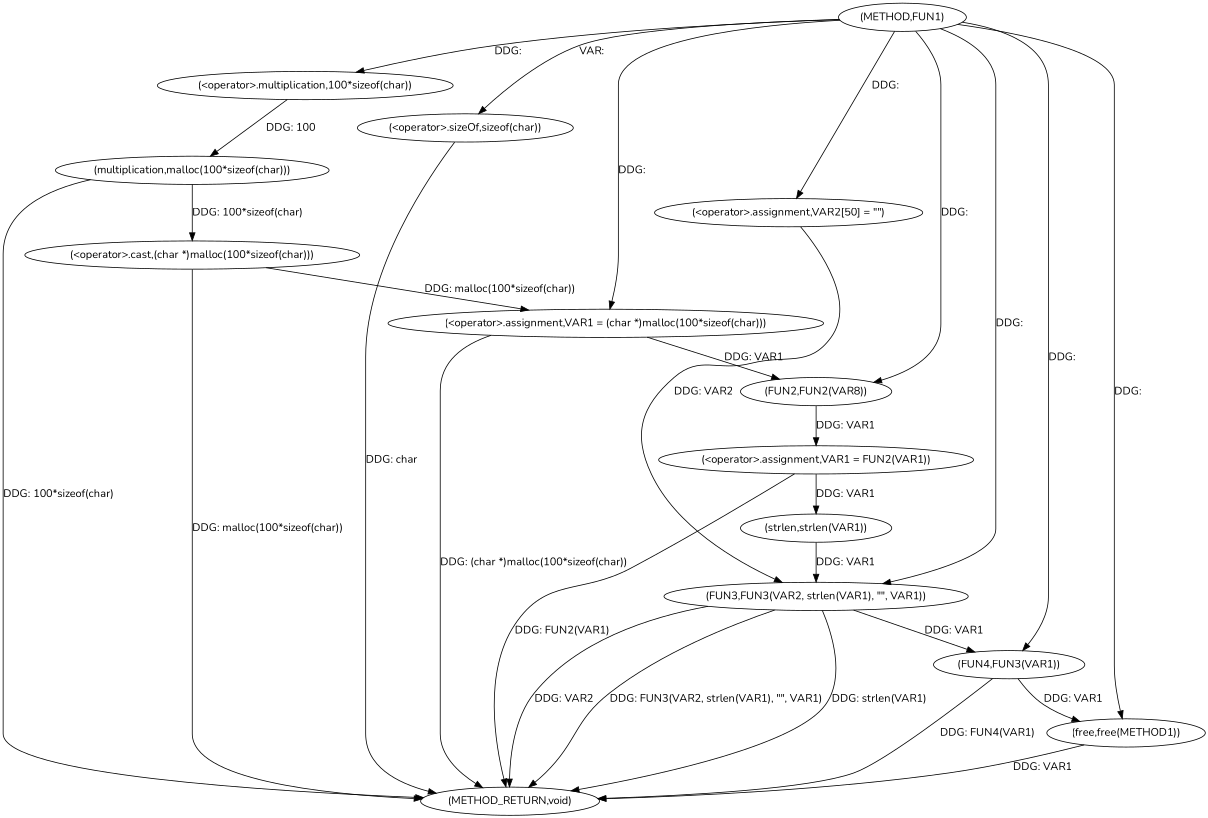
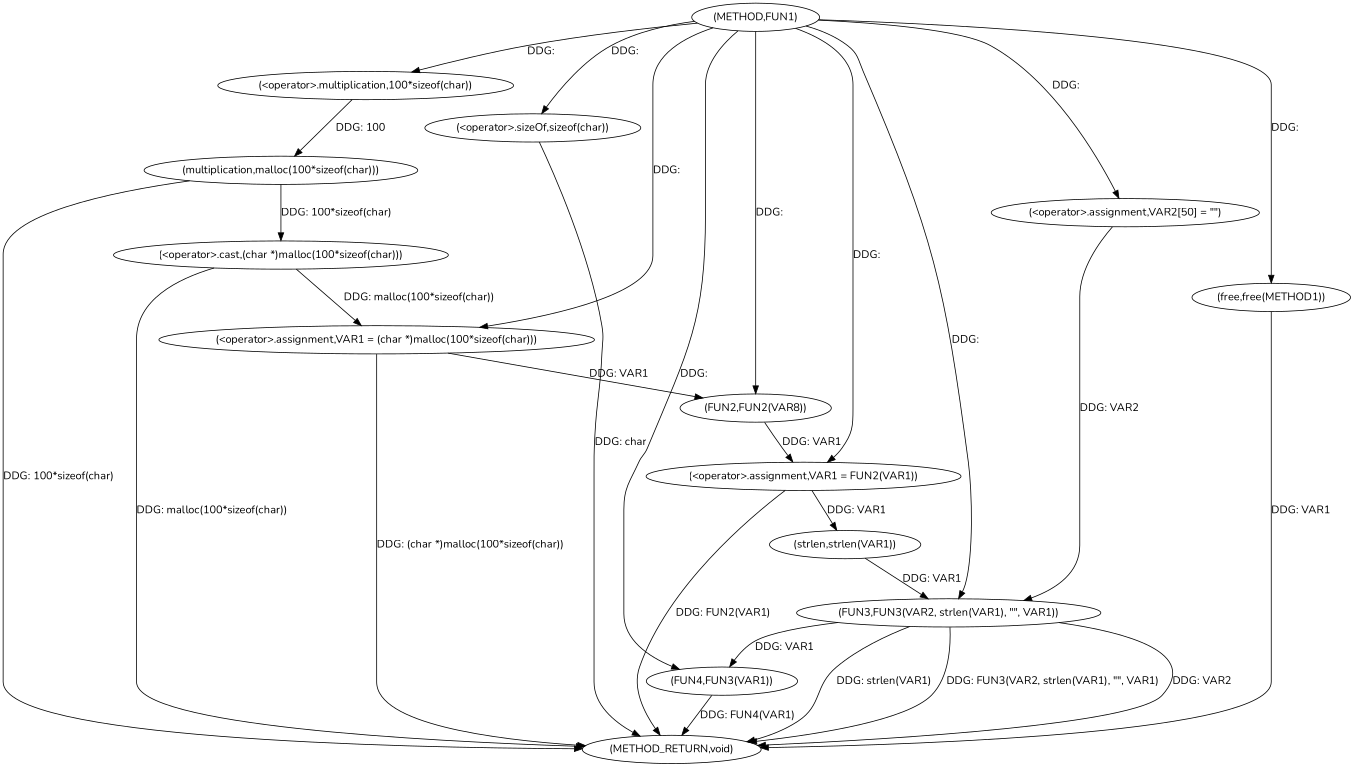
edge "(METHOD,FUN1)" -> "(<operator>.sizeOf,sizeof(char))": label "VAR: " -> "DDG: "
edge "(METHOD,FUN1)" -> "(<operator>.assignment,VAR1 = FUN2(VAR1))": added, label "DDG:"
edge "(FUN4,FUN3(VAR1))" -> "(free,free(METHOD1))": removed, label "DDG: VAR1"
